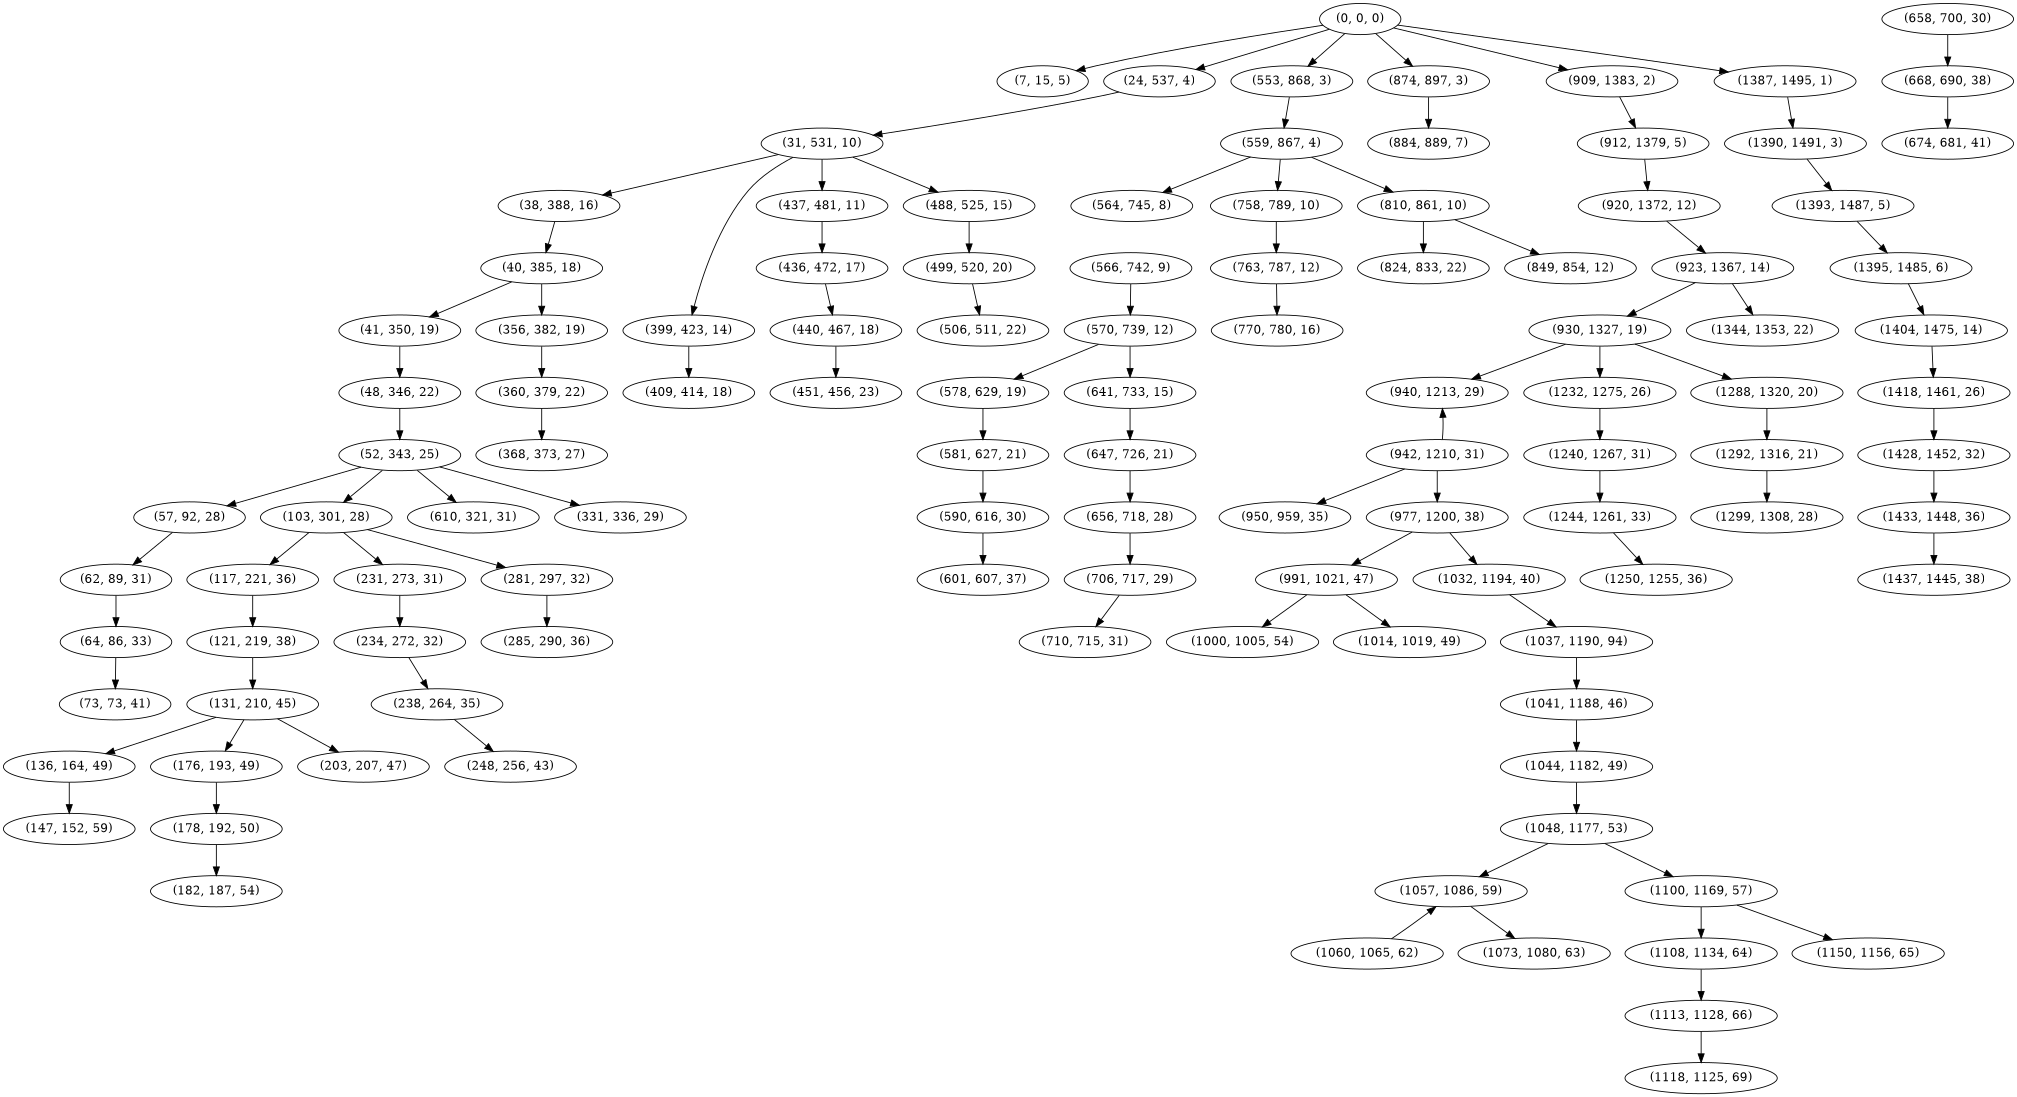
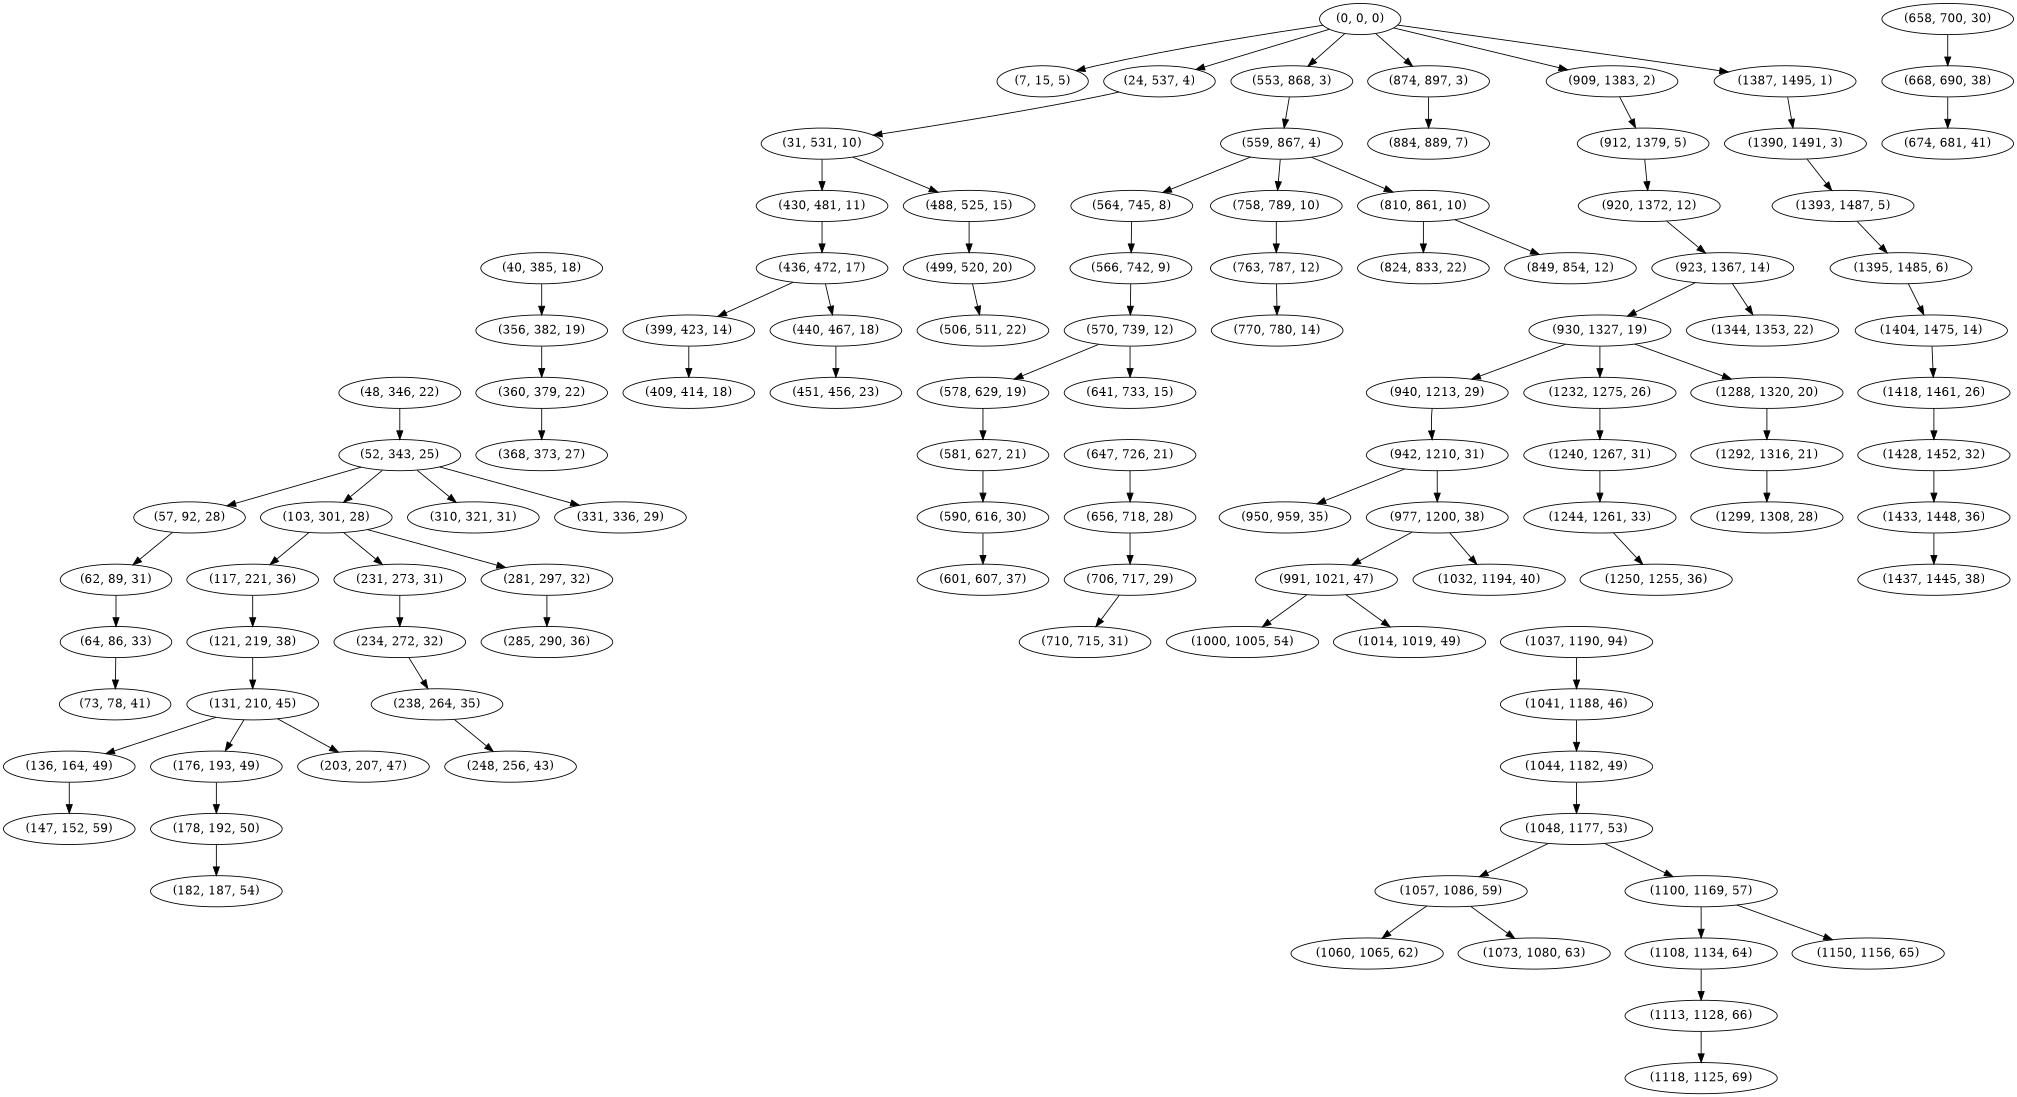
node "(38, 388, 16)": removed
node "(437, 481, 11)": label "(437, 481, 11)" -> "(430, 481, 11)"
edge "(31, 531, 10)" -> "(399, 423, 14)": now "(436, 472, 17)" -> "(399, 423, 14)"
edge "(564, 745, 8)" -> "(566, 742, 9)": added
node "(41, 350, 19)": removed
node "(770, 780, 16)": label "(770, 780, 16)" -> "(770, 780, 14)"
edge "(641, 733, 15)" -> "(647, 726, 21)": removed
edge "(942, 1210, 31)" -> "(940, 1213, 29)": reversed
node "(610, 321, 31)": label "(610, 321, 31)" -> "(310, 321, 31)"
edge "(1032, 1194, 40)" -> "(1037, 1190, 94)": removed
node "(73, 73, 41)": label "(73, 73, 41)" -> "(73, 78, 41)"
edge "(1060, 1065, 62)" -> "(1057, 1086, 59)": reversed
